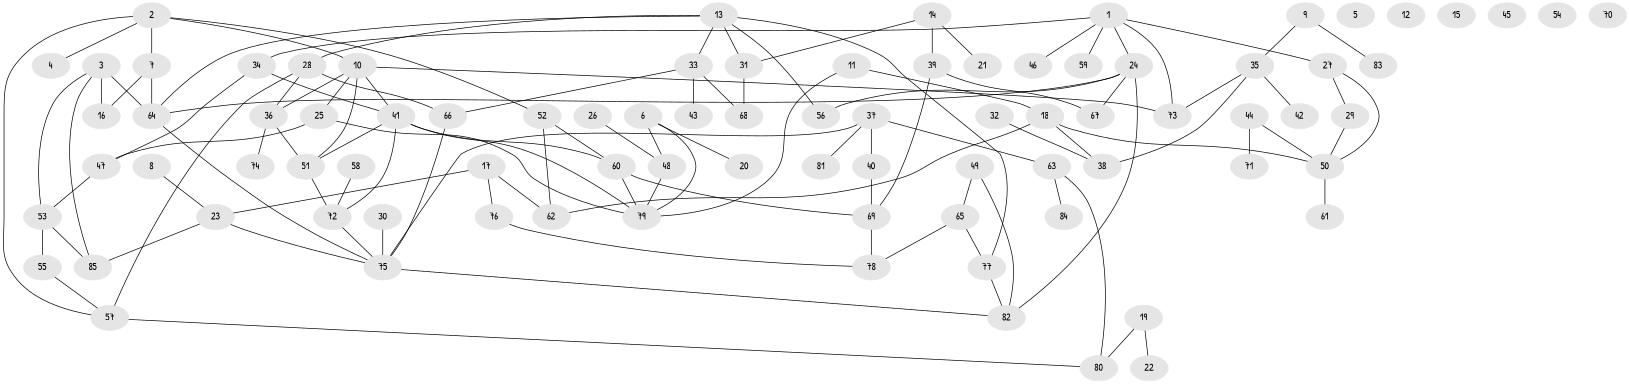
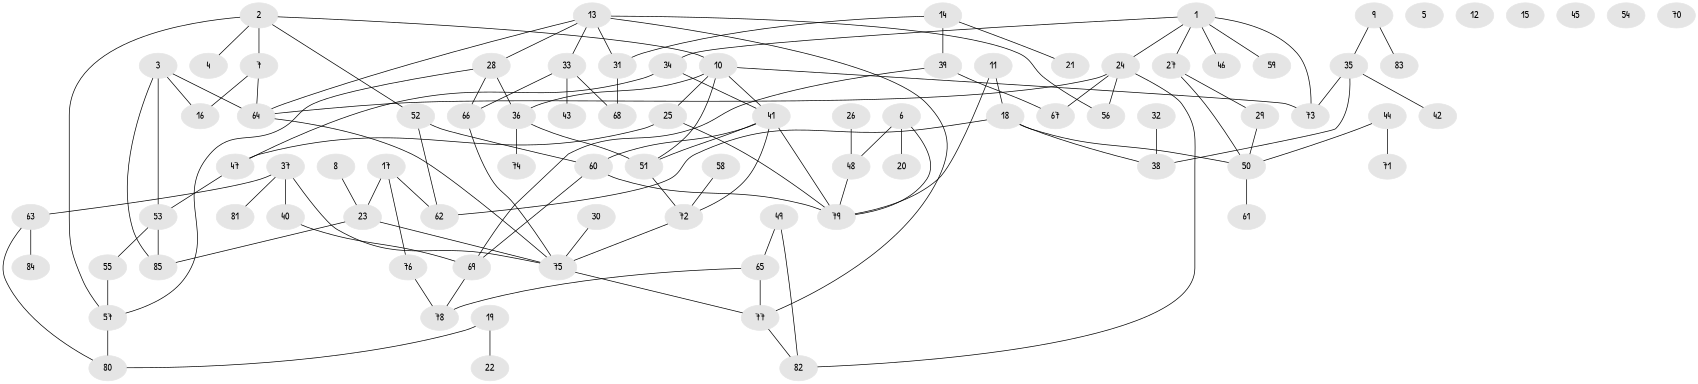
edge "75" -- "82": now "75" -- "77"
